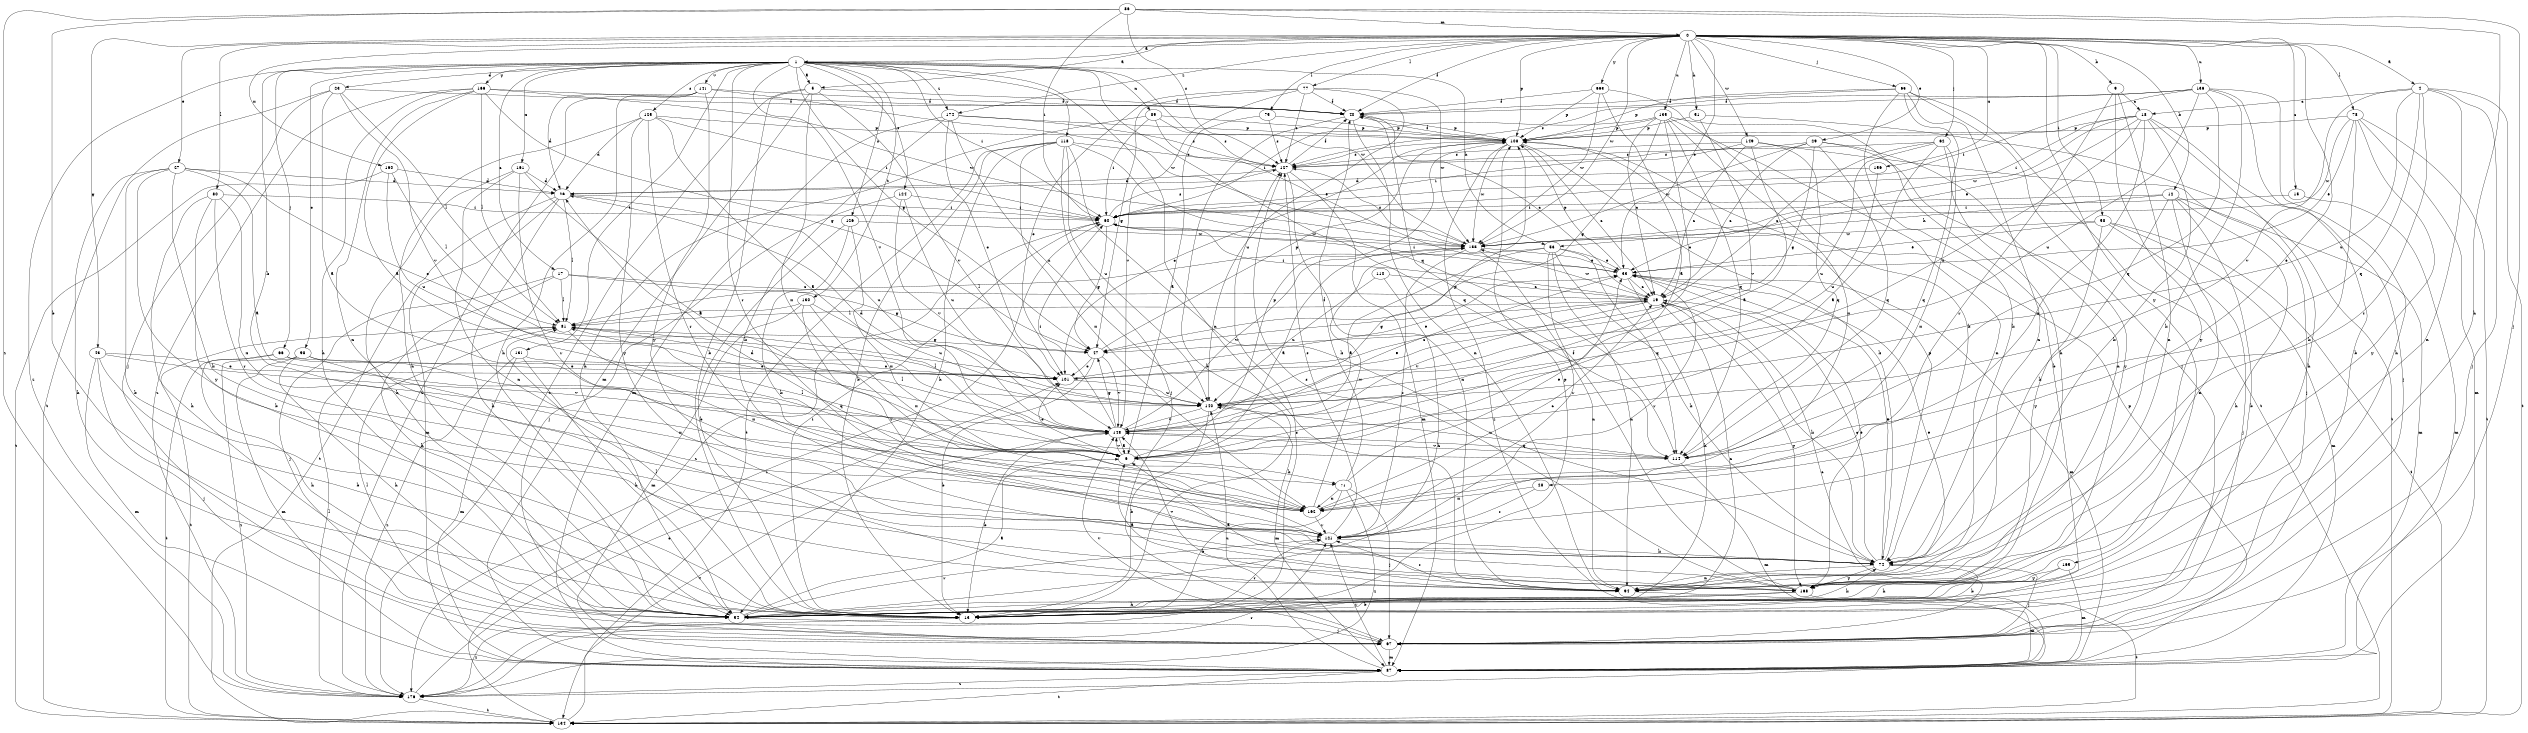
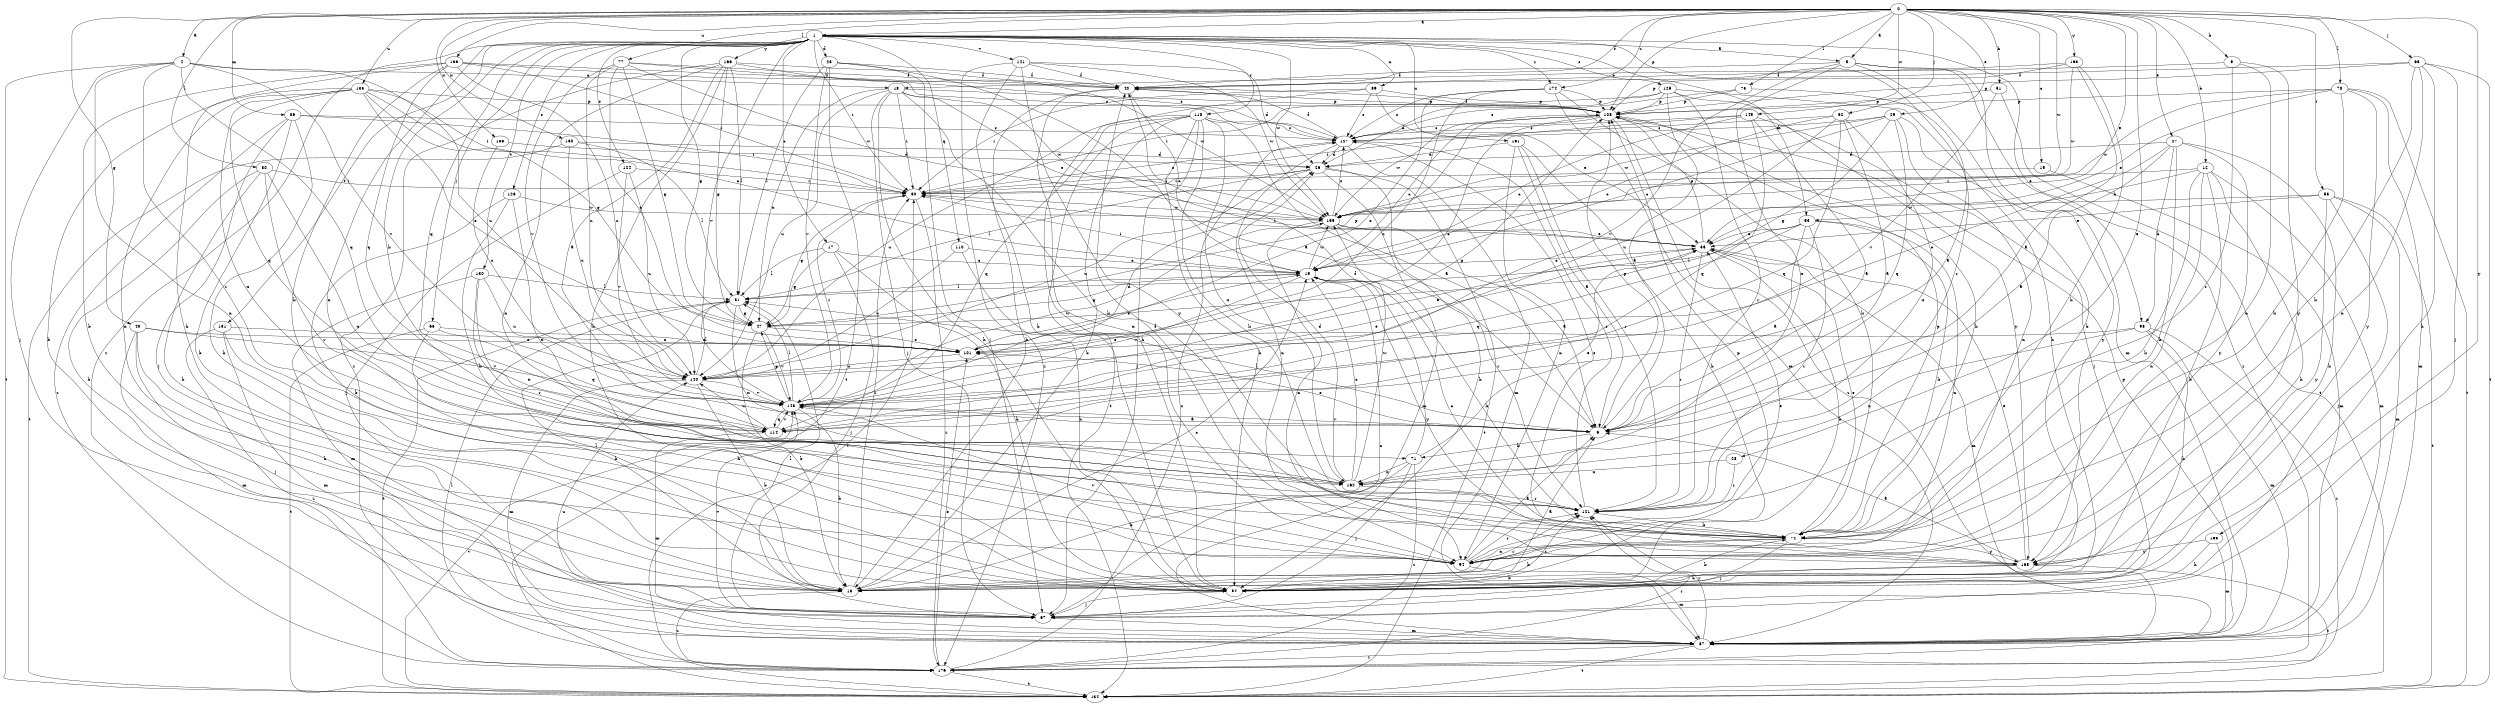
edge "86" -> "0": reversed
node "663": label "663" -> "163"
edge "1" -> "110": added, label "q"
edge "118" -> "6": added, label "a"
edge "18" -> "162": now "18" -> "47"
edge "27" -> "13": now "27" -> "98"
